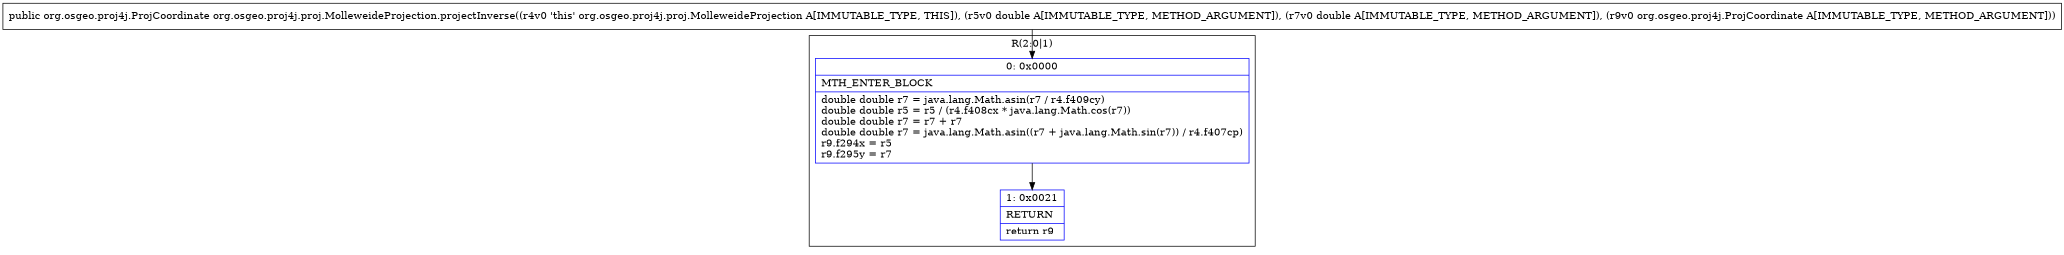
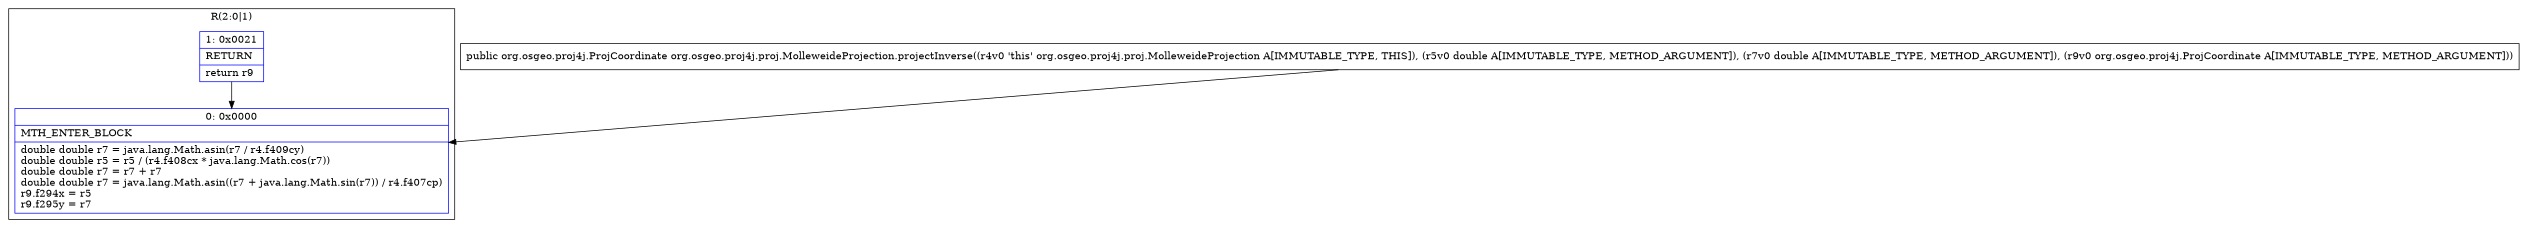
edge "0: 0x0000" -> "1: 0x0021": reversed
